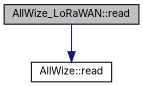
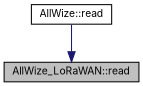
edge "AllWize_LoRaWAN::read" -> "AllWize::read": reversed
